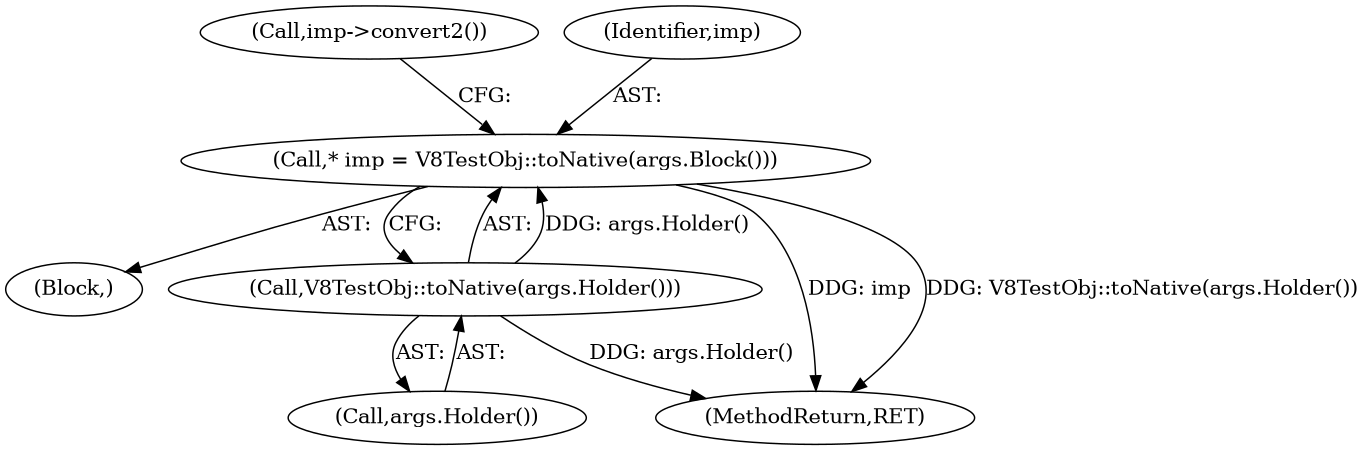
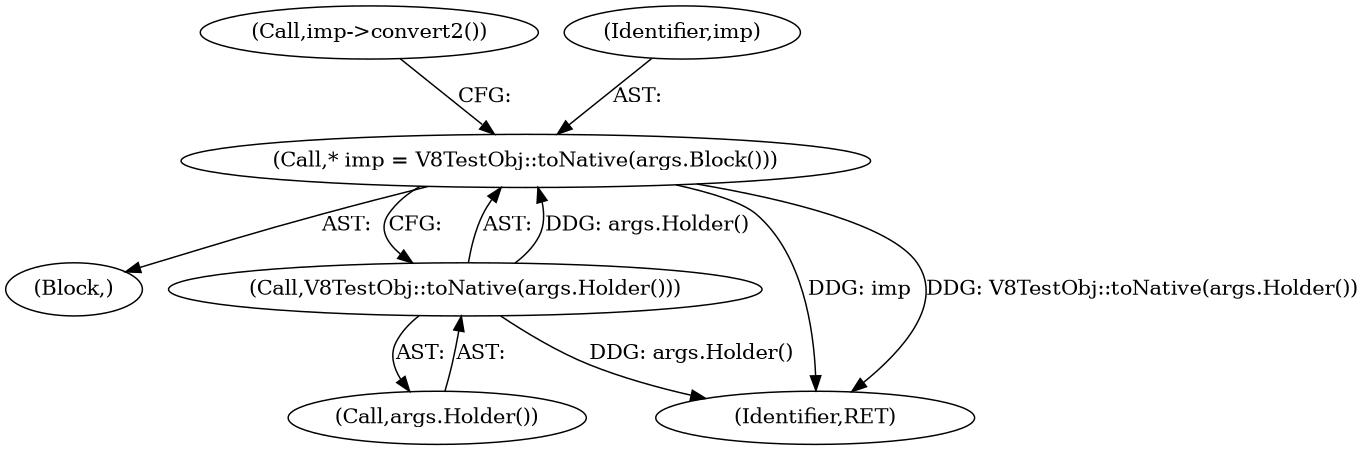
node "(MethodReturn,RET)": label "(MethodReturn,RET)" -> "(Identifier,RET)"
